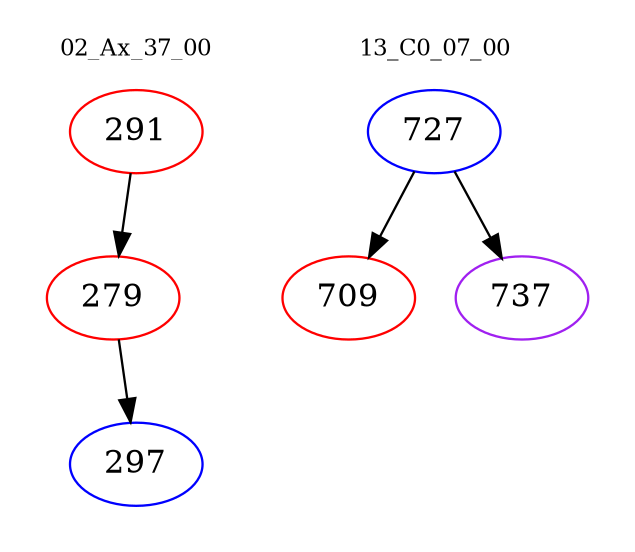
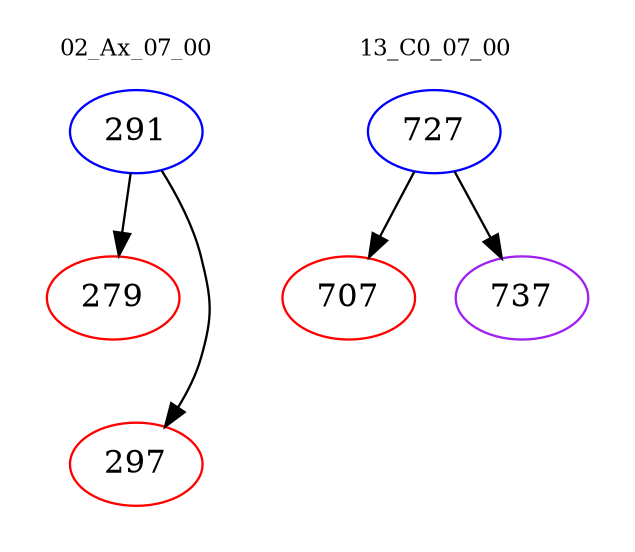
cluster "02_Ax_37_00": label "02_Ax_37_00" -> "02_Ax_07_00"
node "291": color red -> blue
node "709": label "709" -> "707"
edge "279" -> "297": now "291" -> "297"
node "297": color blue -> red
